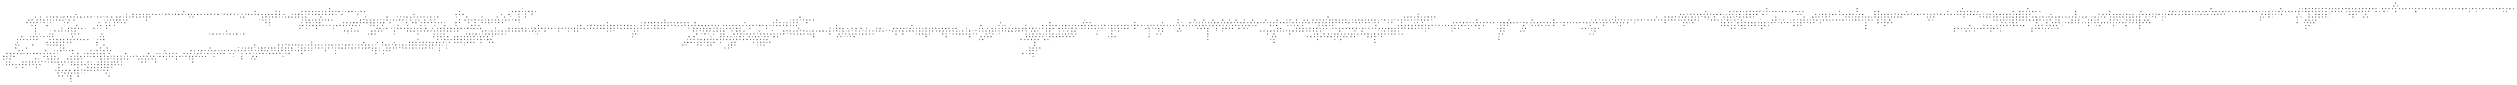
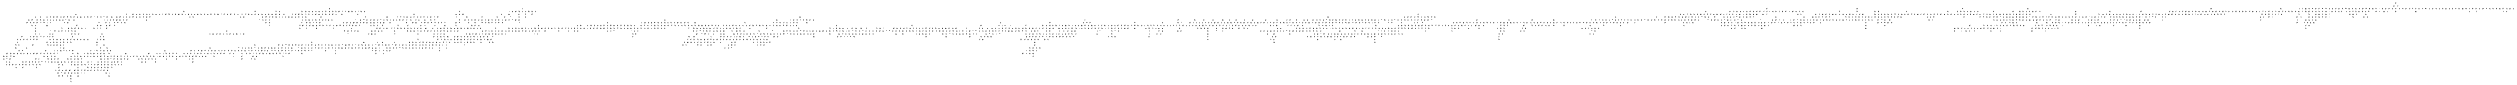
node "5592": added
